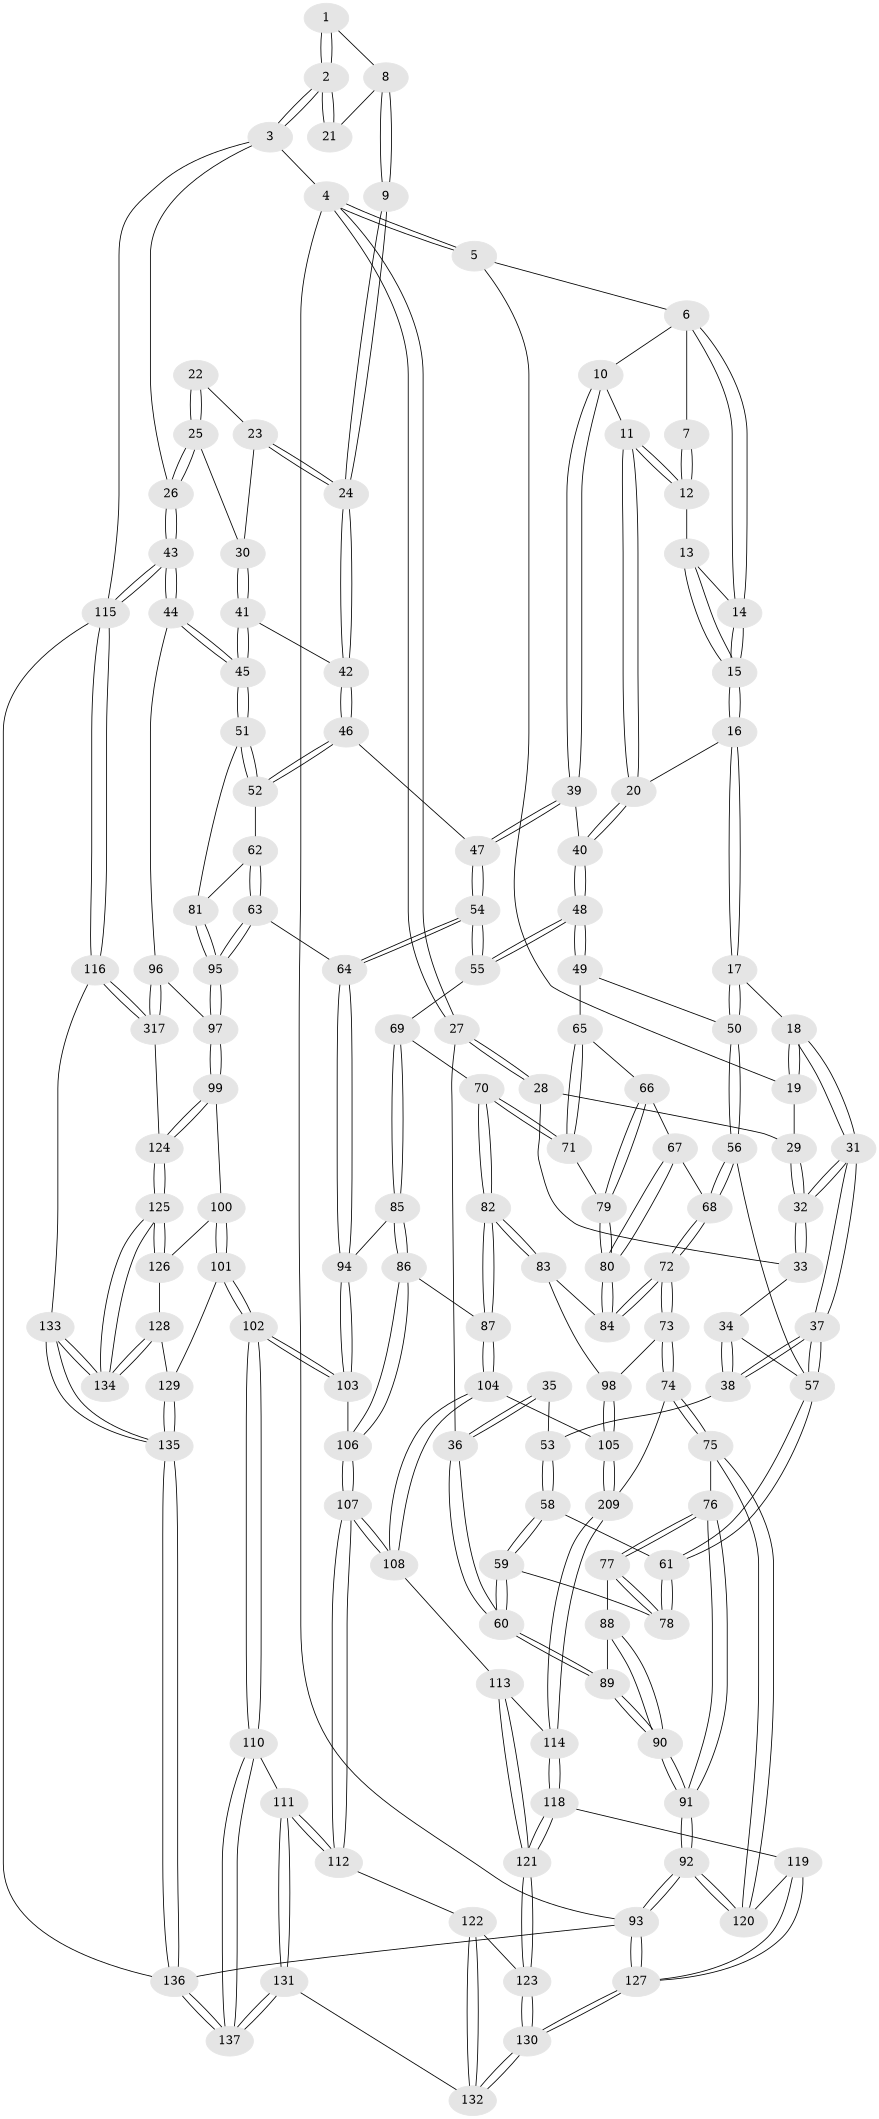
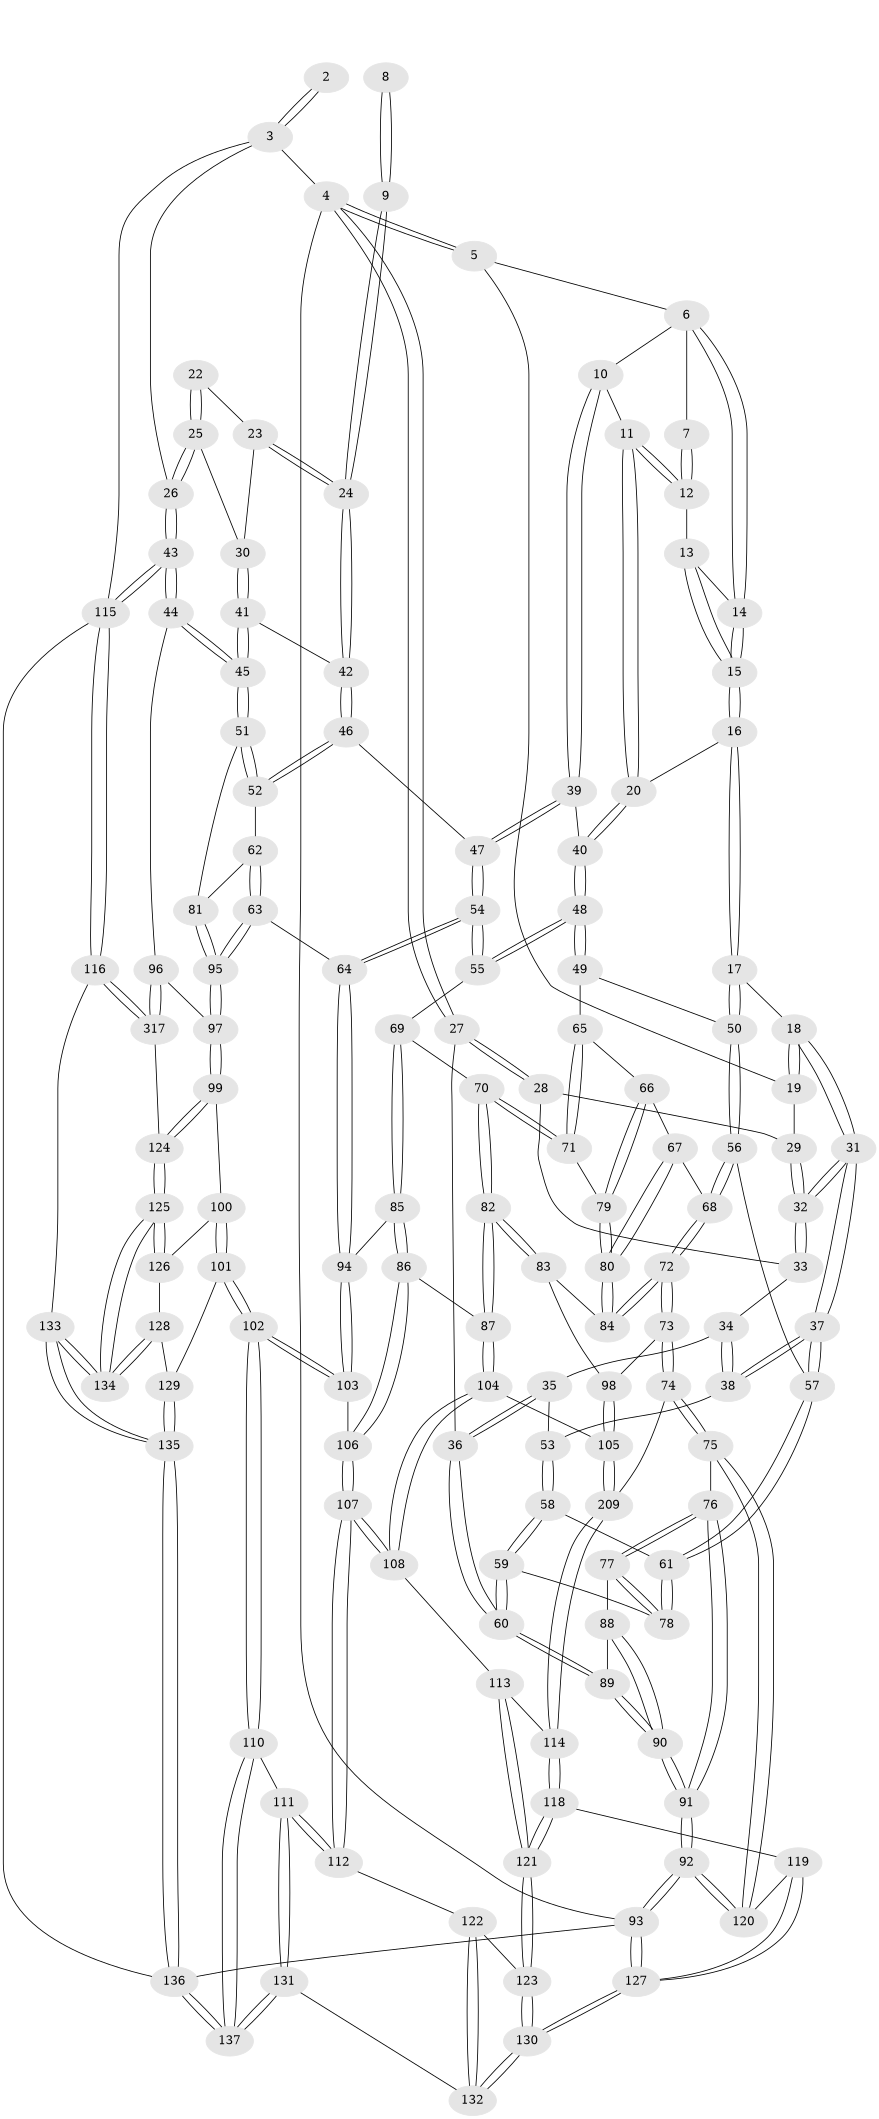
node "1": removed
node "21": removed
edge "34" -- "57": now "34" -- "35"
